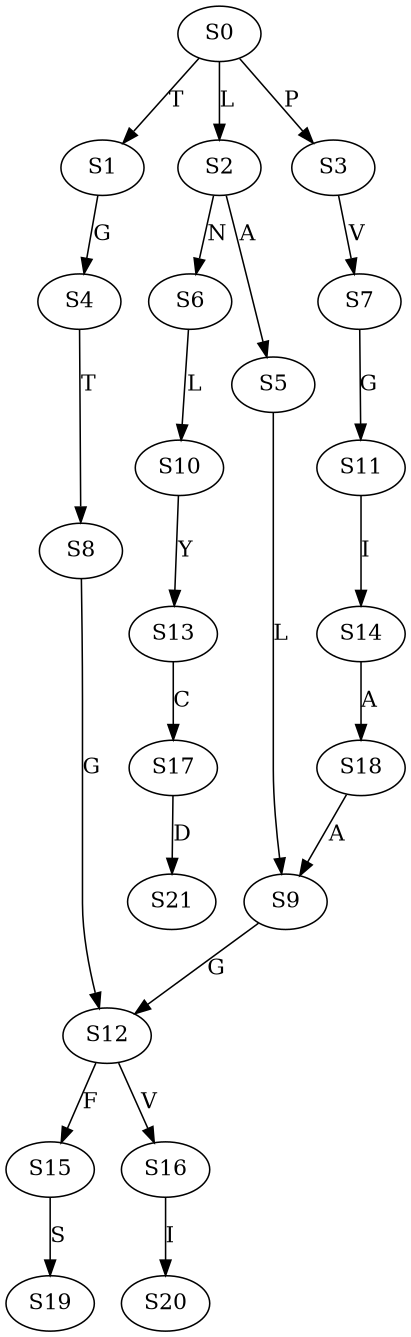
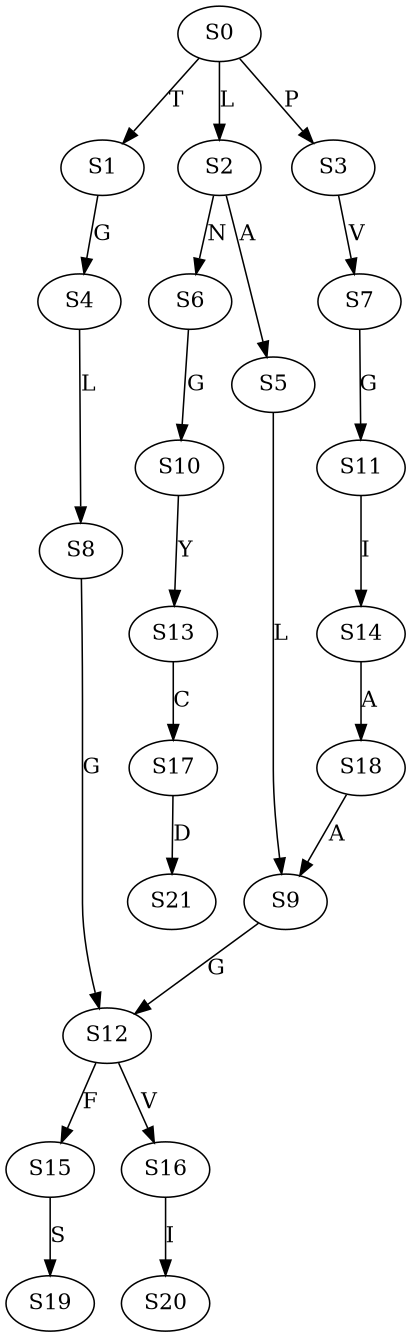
edge "S4" -> "S8": label "T" -> "L"
edge "S6" -> "S10": label "L" -> "G"
